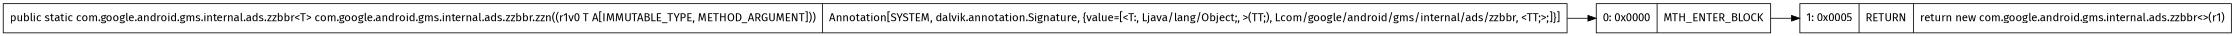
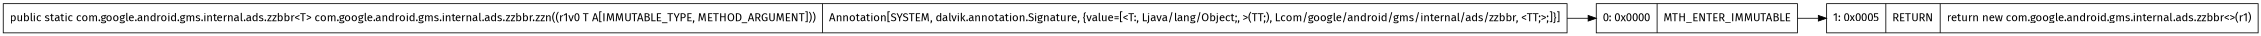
node "0: 0x0000": text "MTH_ENTER_BLOCK" -> "MTH_ENTER_IMMUTABLE"
